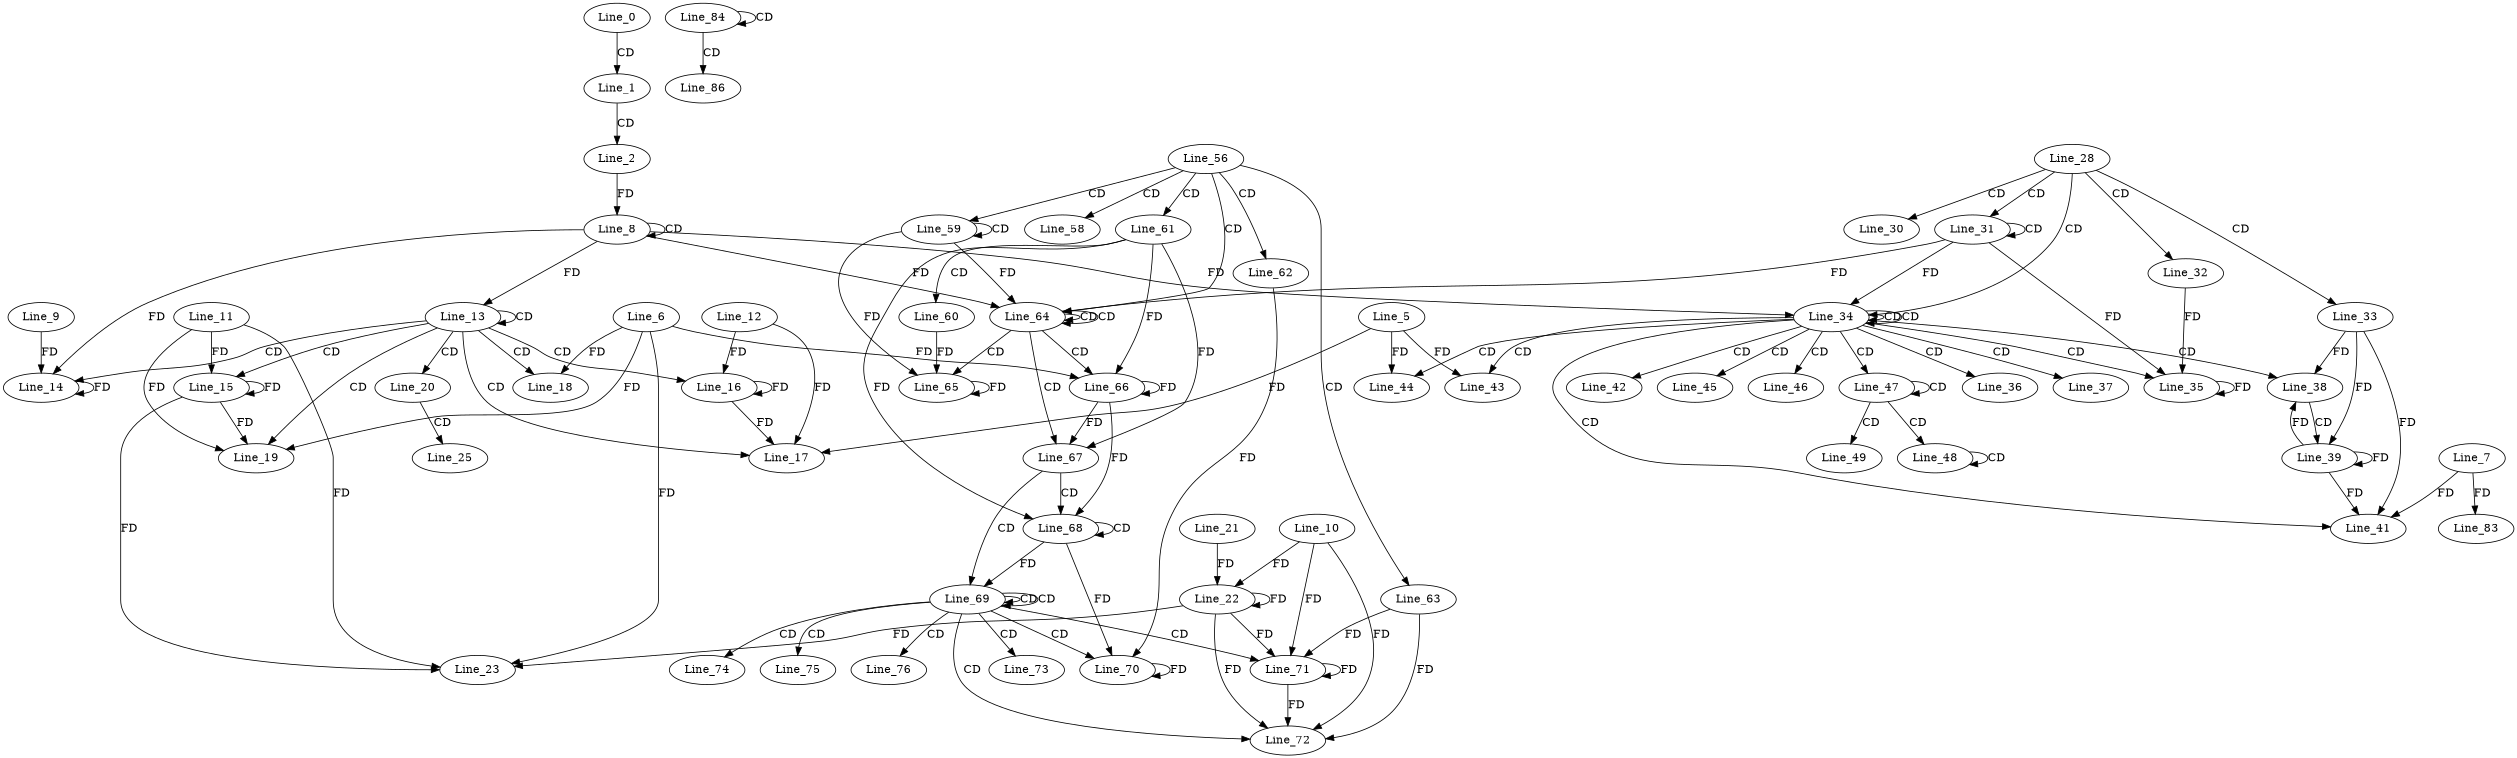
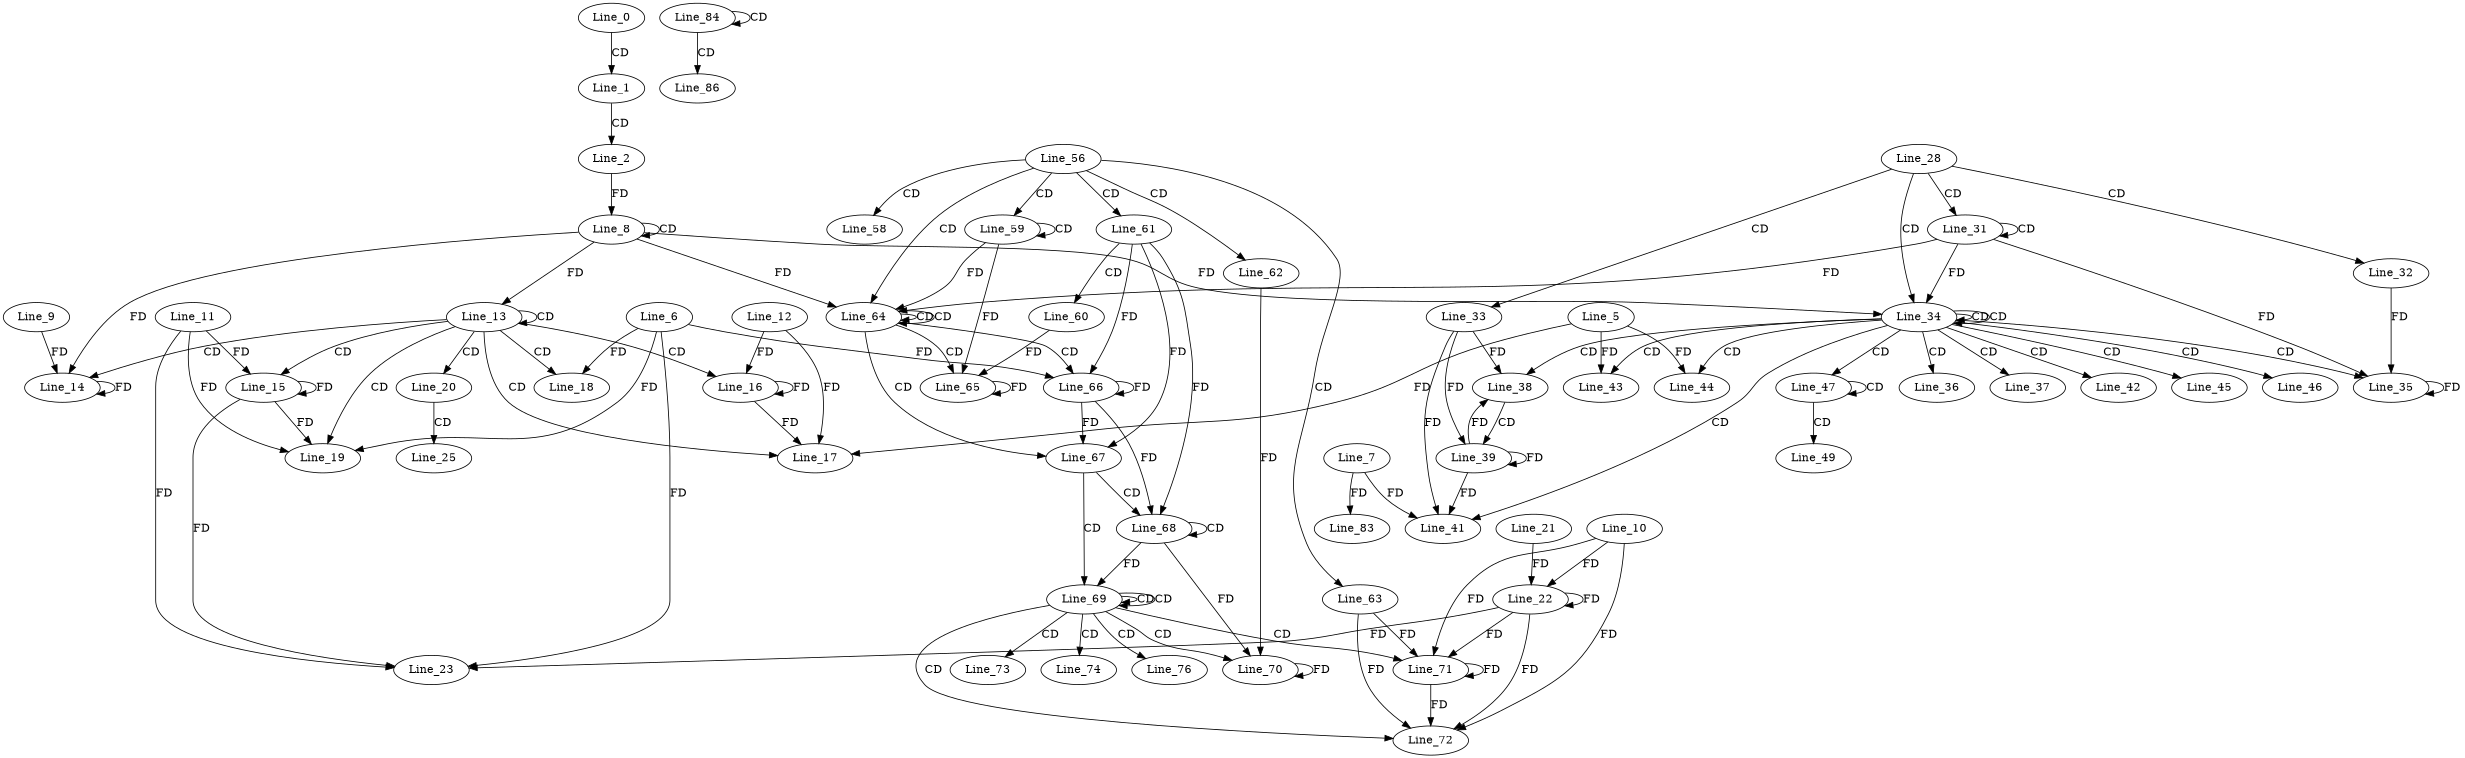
node "Line_30": removed
node "Line_48": removed
node "Line_75": removed
